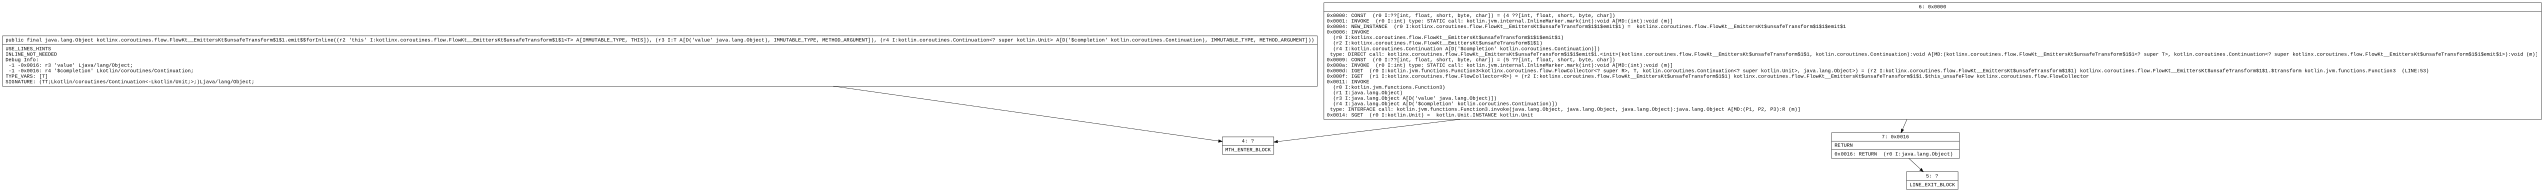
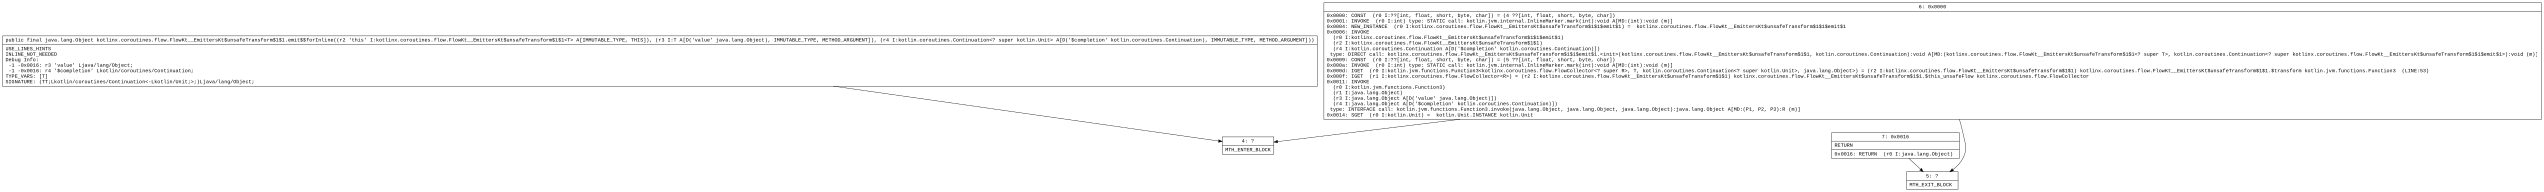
edge "6: 0x0000" -> "7: 0x0016": now "6: 0x0000" -> "5: ?"
node "5: ?": text "LINE_EXIT_BLOCK" -> "MTH_EXIT_BLOCK"
